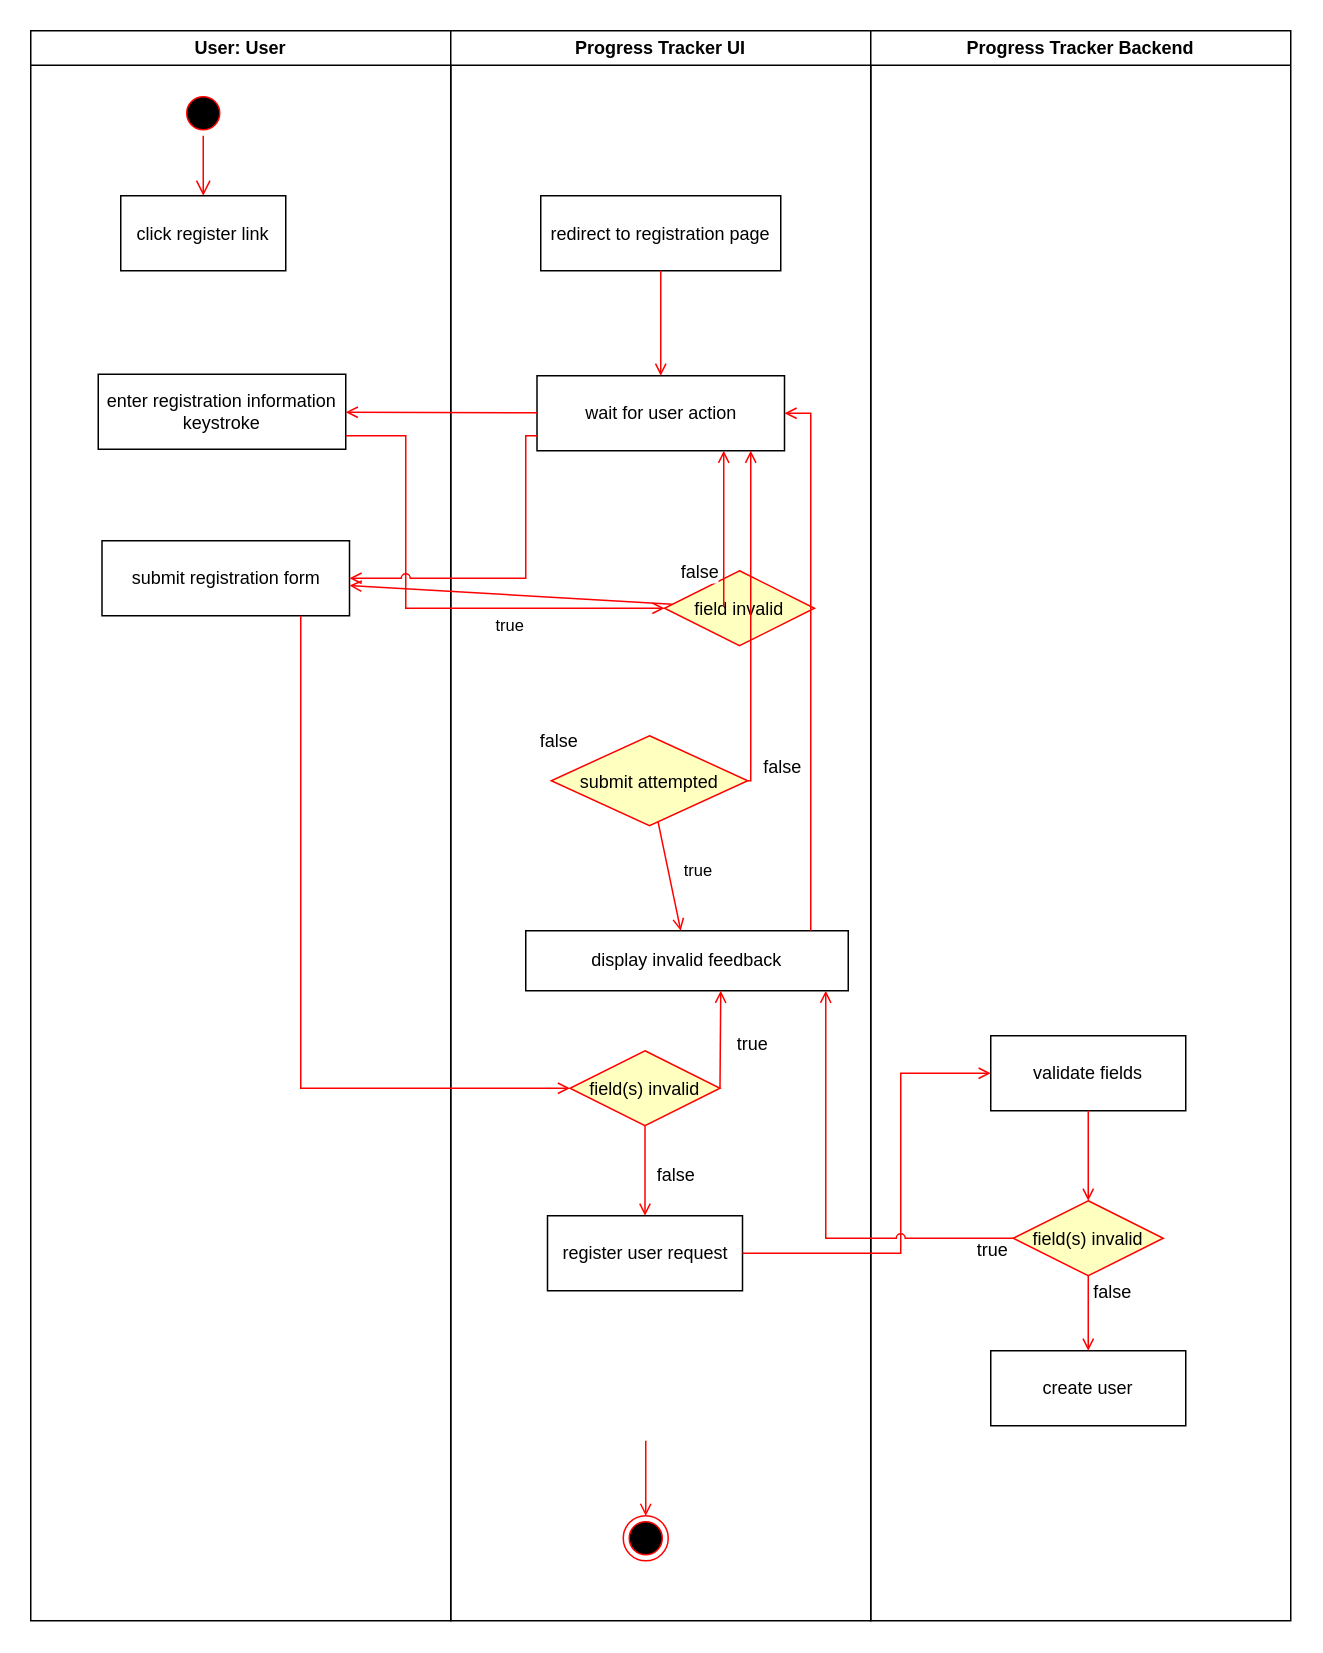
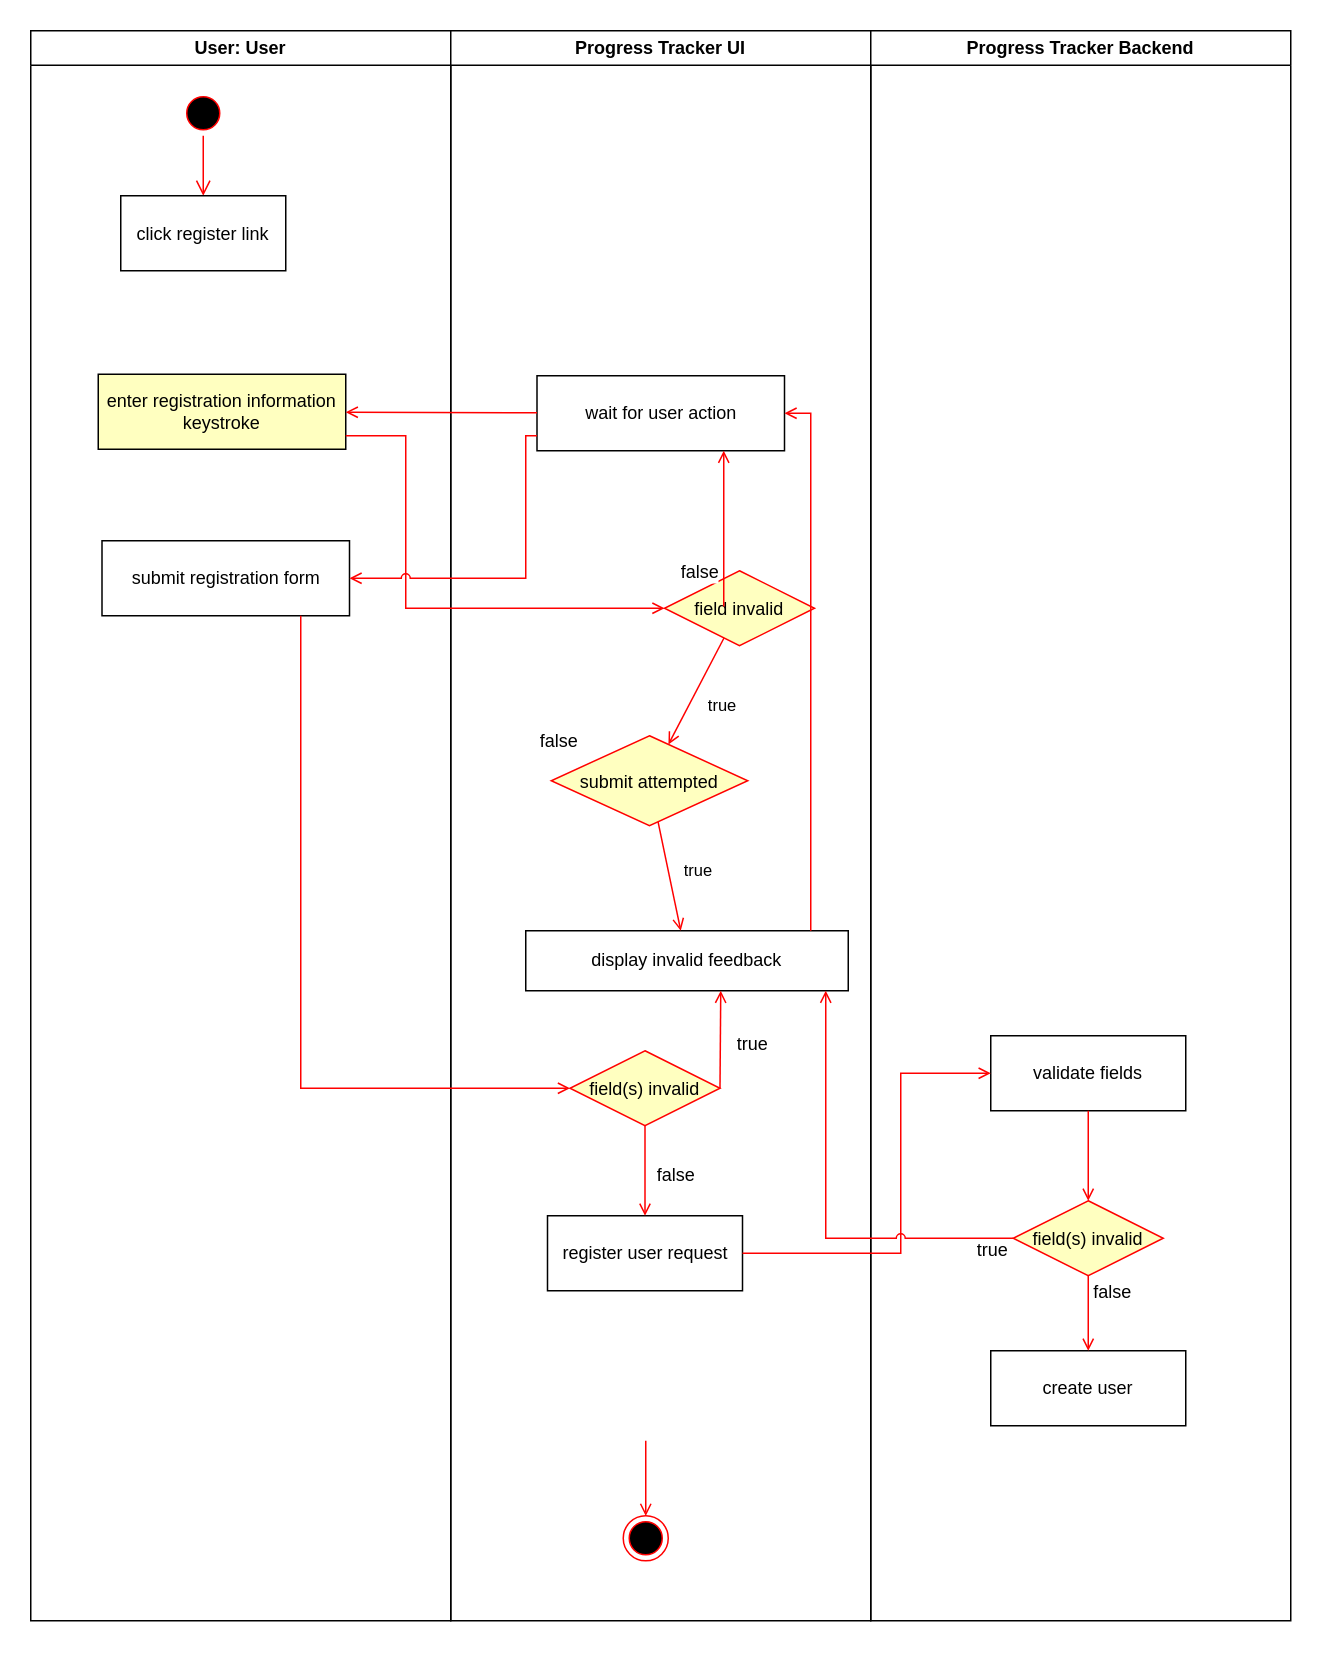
node "redirect to registration page": removed
edge "redirect to registration page" -> "wait for user action": removed
node "enter registration information keystroke": fillcolor #ffffff -> #ffffc0
edge "field invalid" -> "submit registration form": now "field invalid" -> "submit attempted"
edge "submit attempted" -> "wait for user action": removed, label "false"
